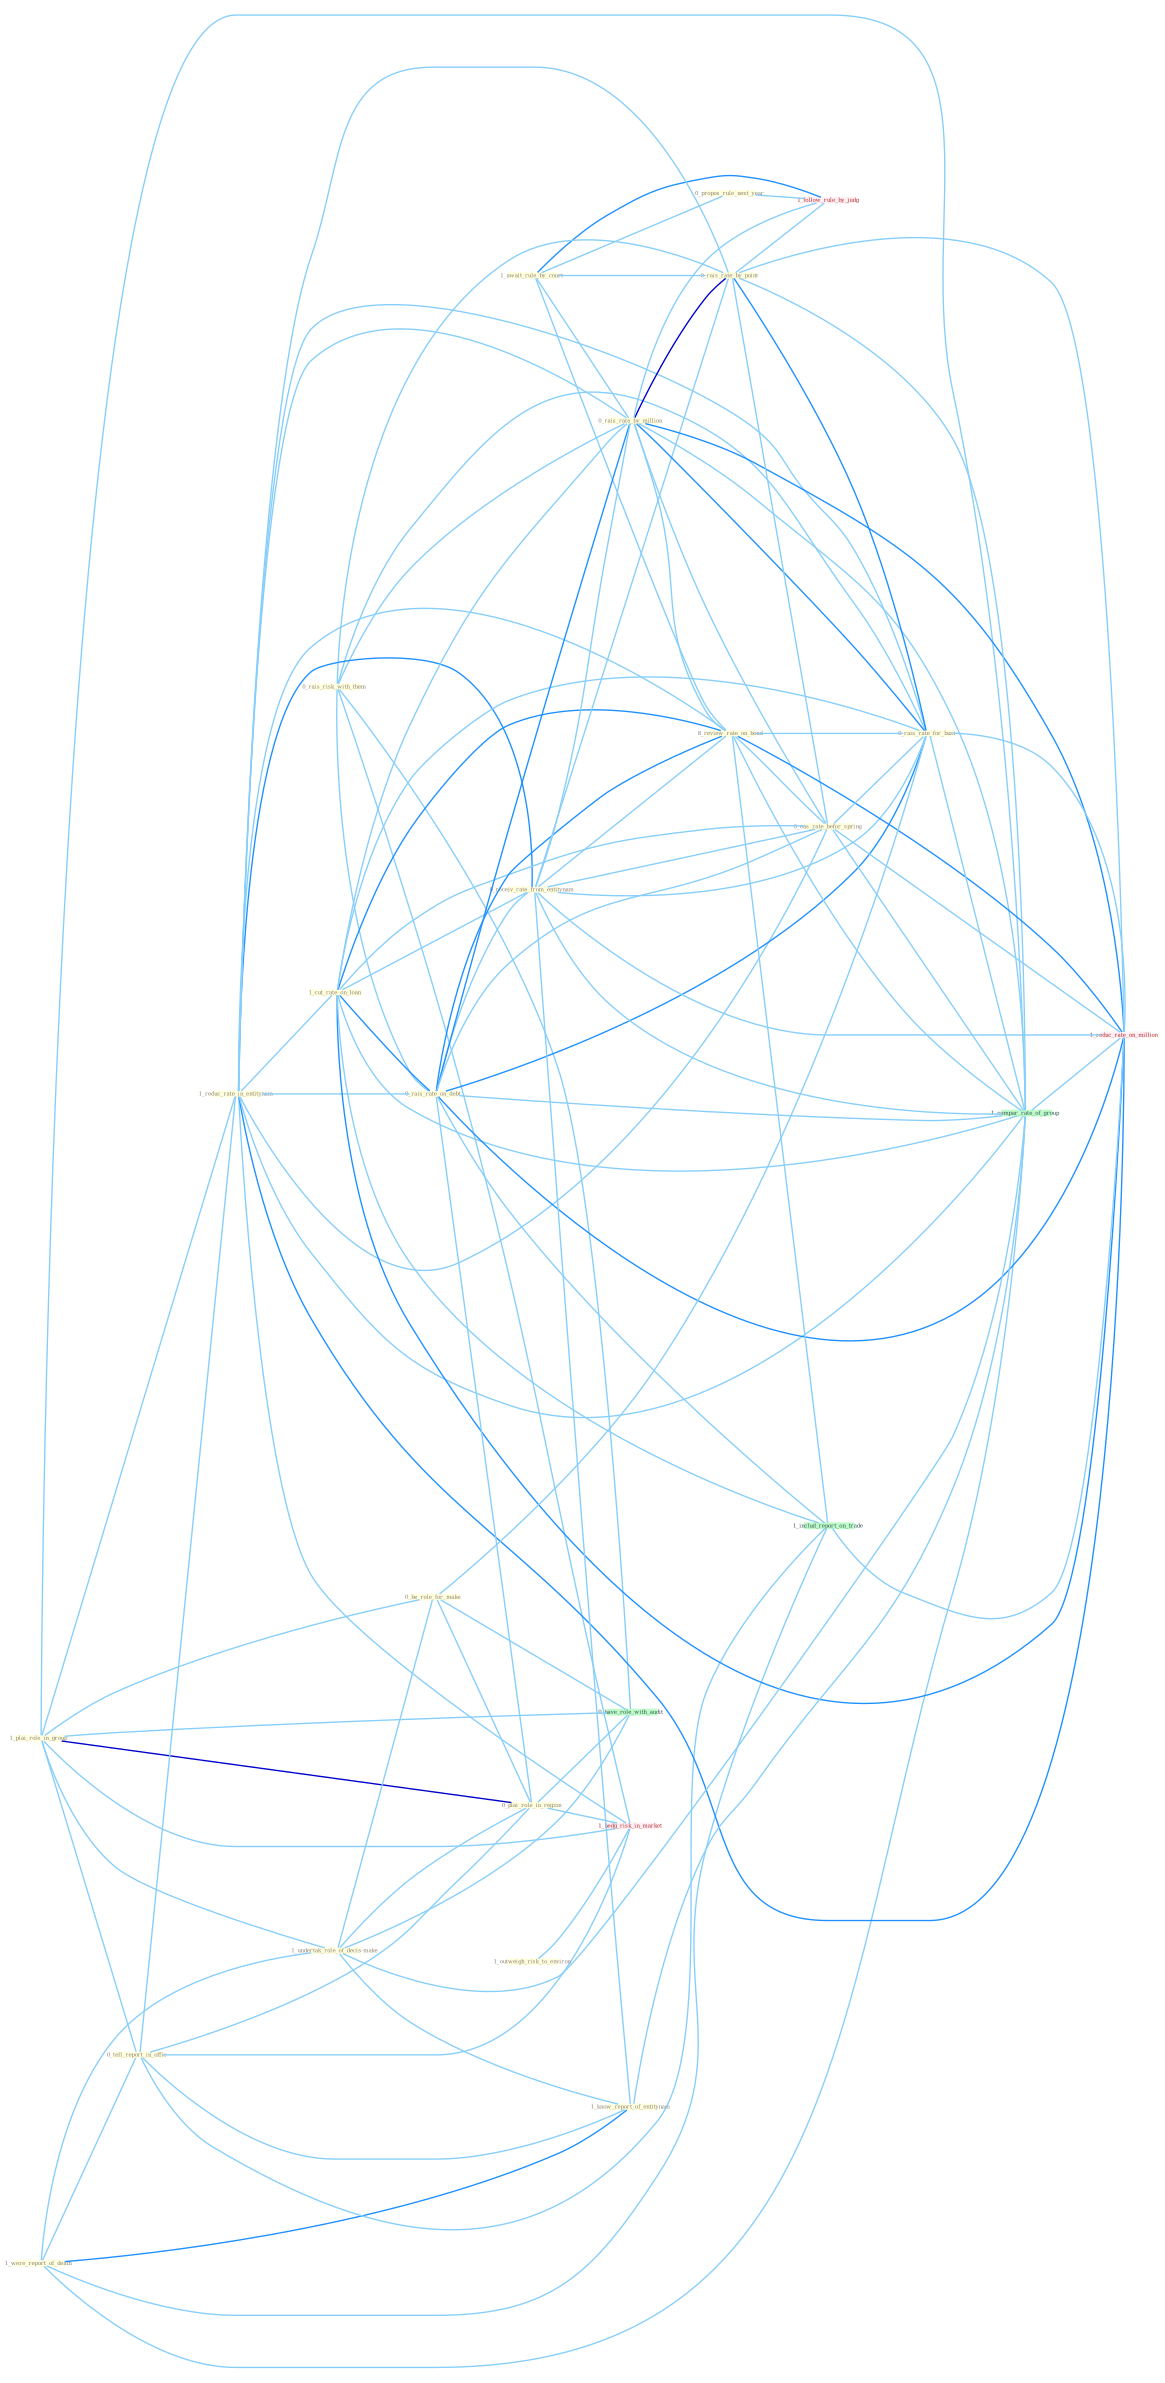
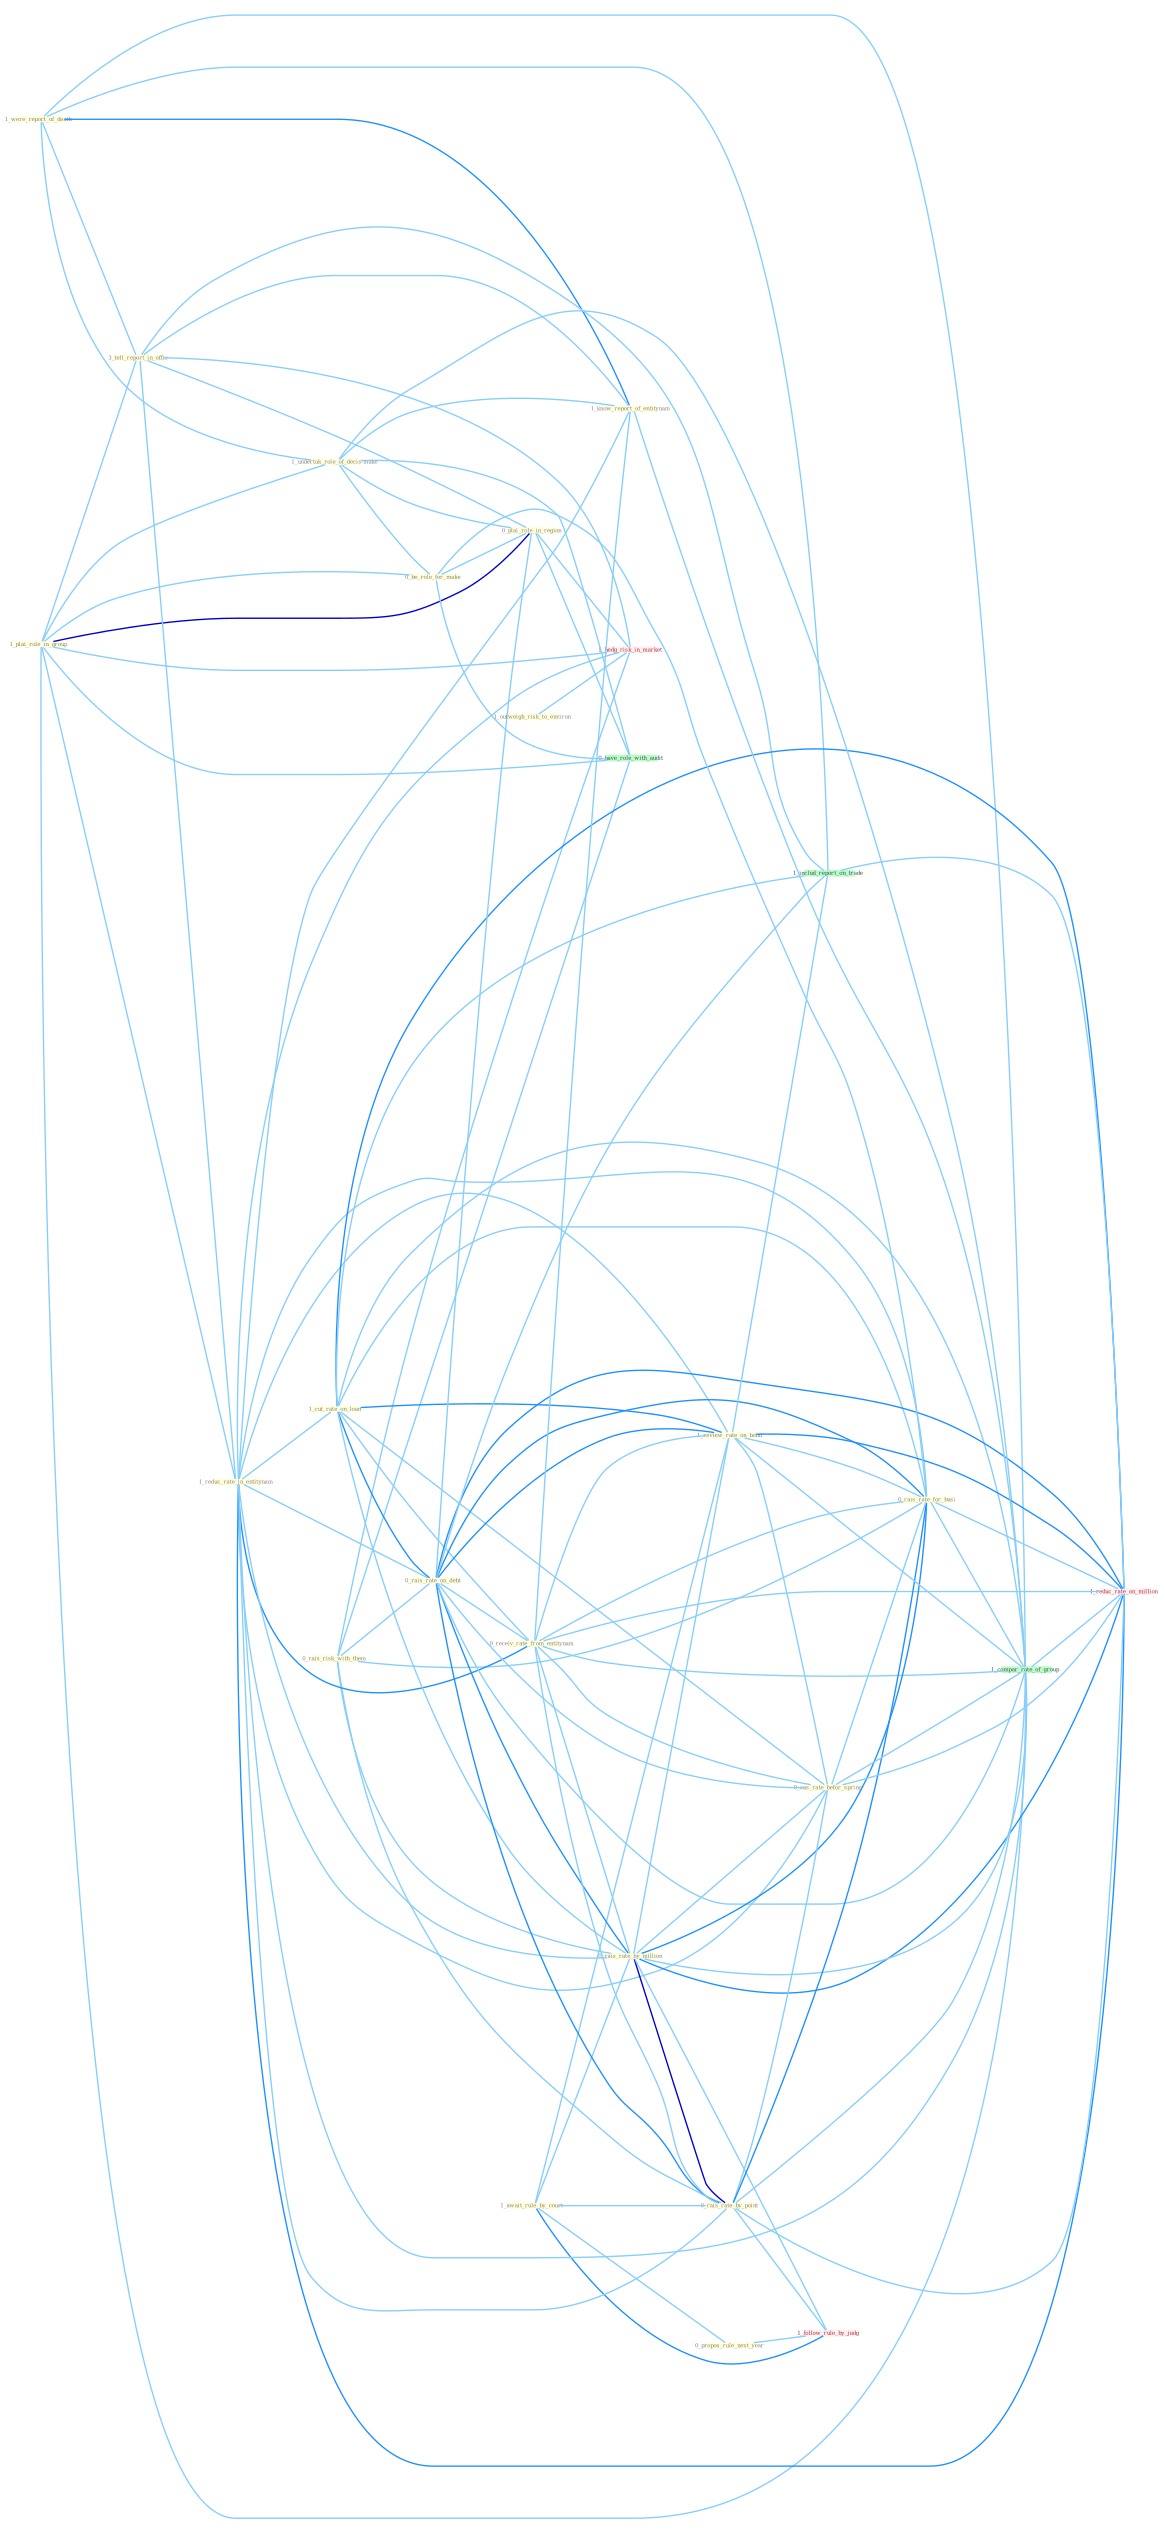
node "8_review_rate_on_bond": label "8_review_rate_on_bond" -> "1_review_rate_on_bond"
edge "1_know_report_of_entitynam" -- "1_reduc_rate_in_entitynam": added
edge "0_rais_rate_on_debt" -- "0_rais_rate_by_point": added
node "0_tell_report_in_offic": label "0_tell_report_in_offic" -> "3_tell_report_in_offic"
